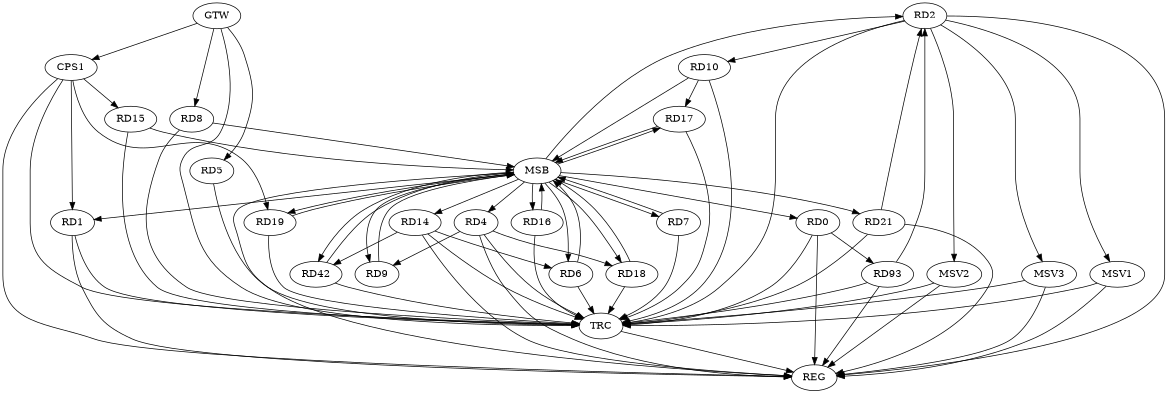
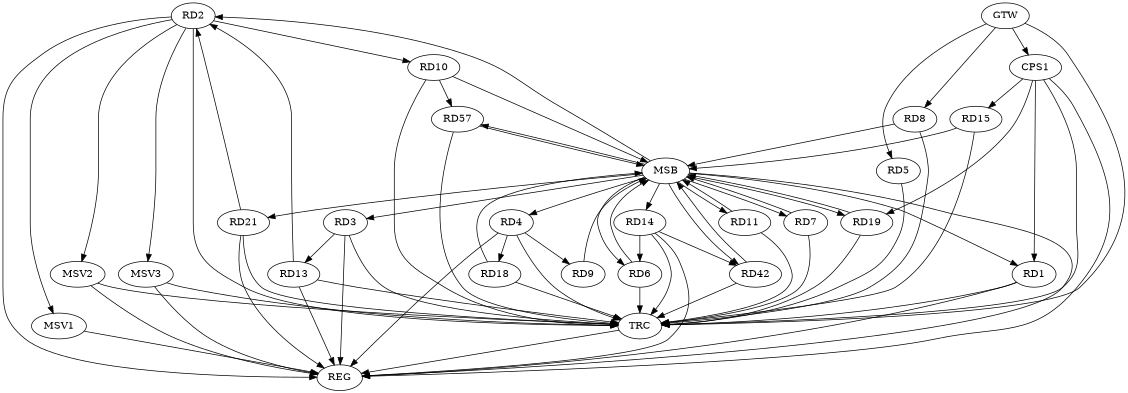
node "RD17": label "RD17" -> "RD57"
edge "MSB" -> "RD9": removed
edge "MSB" -> "RD18": removed
node "RD16": label "RD16" -> "RD11"
node "RD0": label "RD0" -> "RD3"
node "RD93": label "RD93" -> "RD13"
edge "MSV1" -> "TRC": removed
